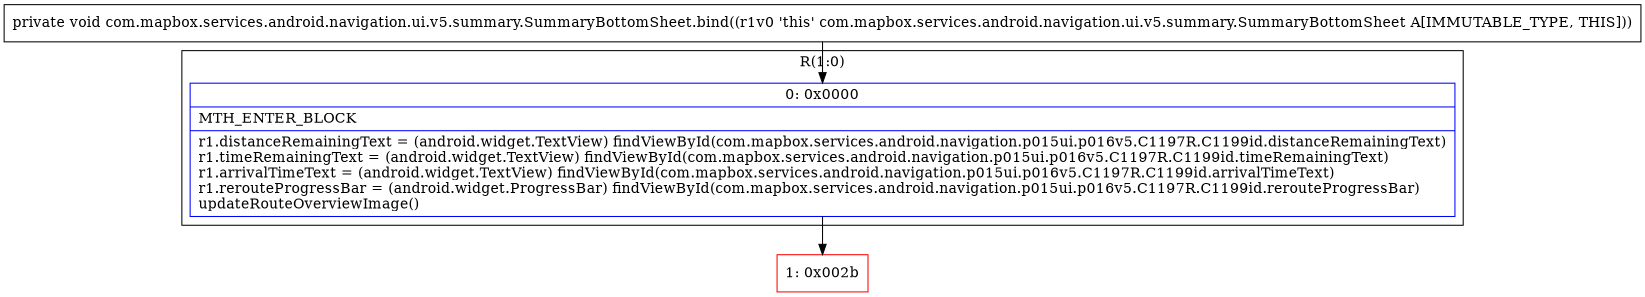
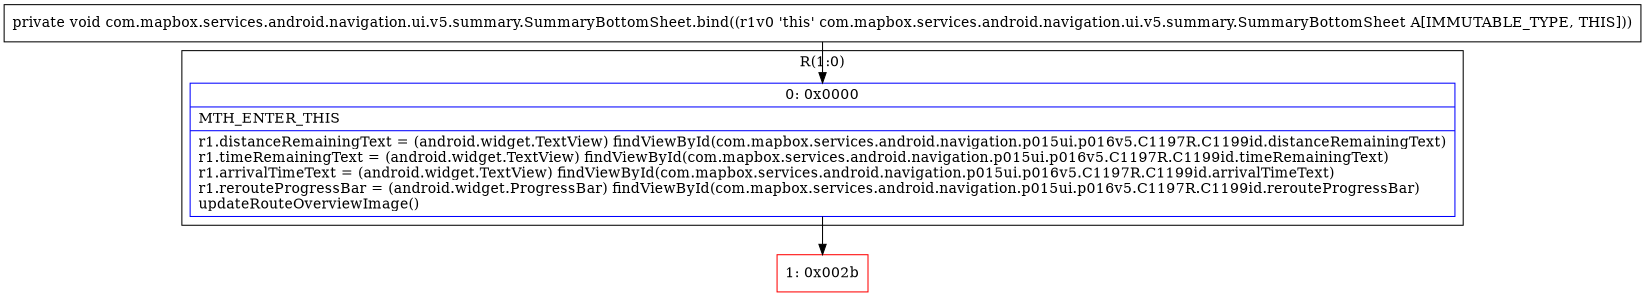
node "0: 0x0000": text "MTH_ENTER_BLOCK" -> "MTH_ENTER_THIS"
